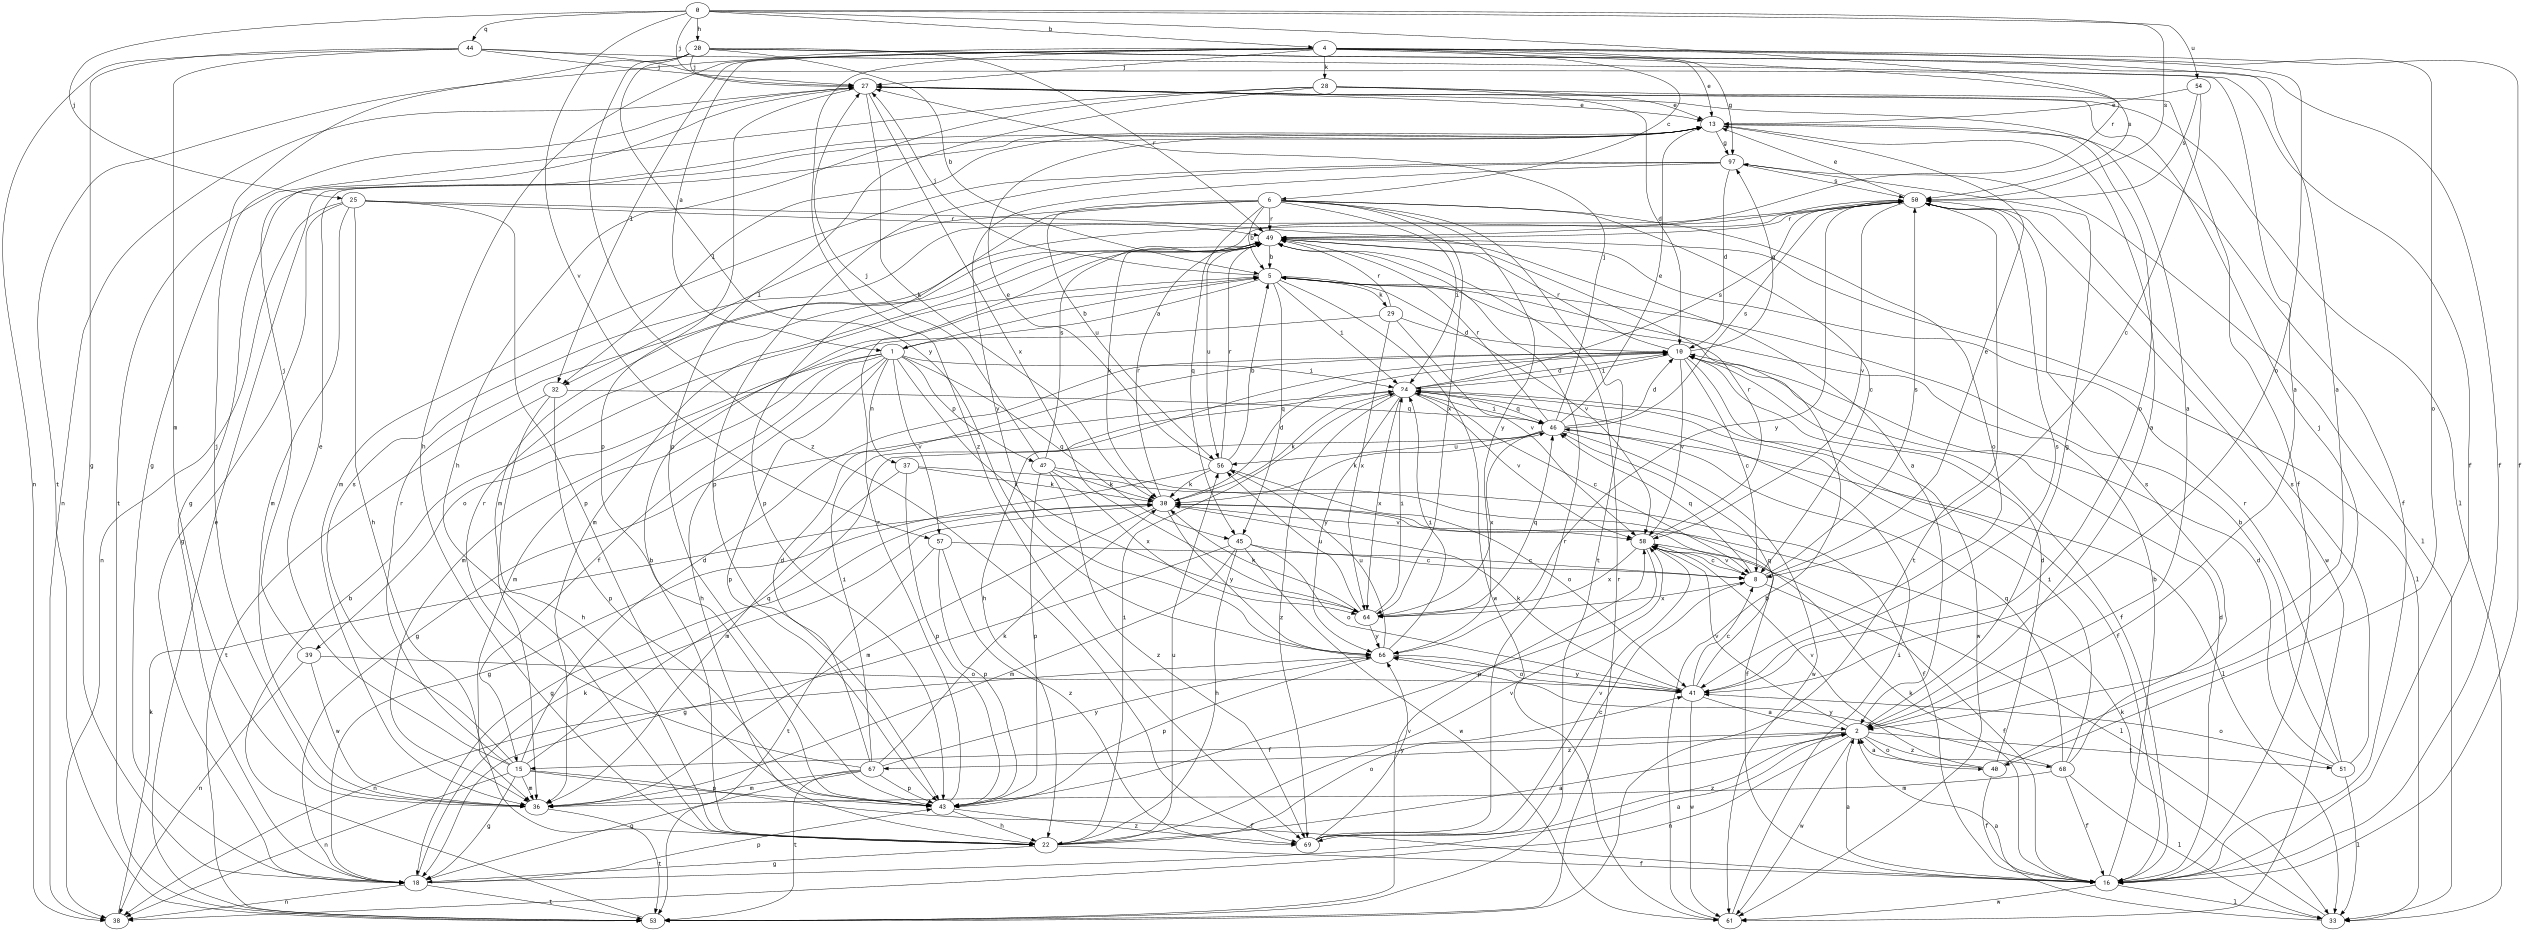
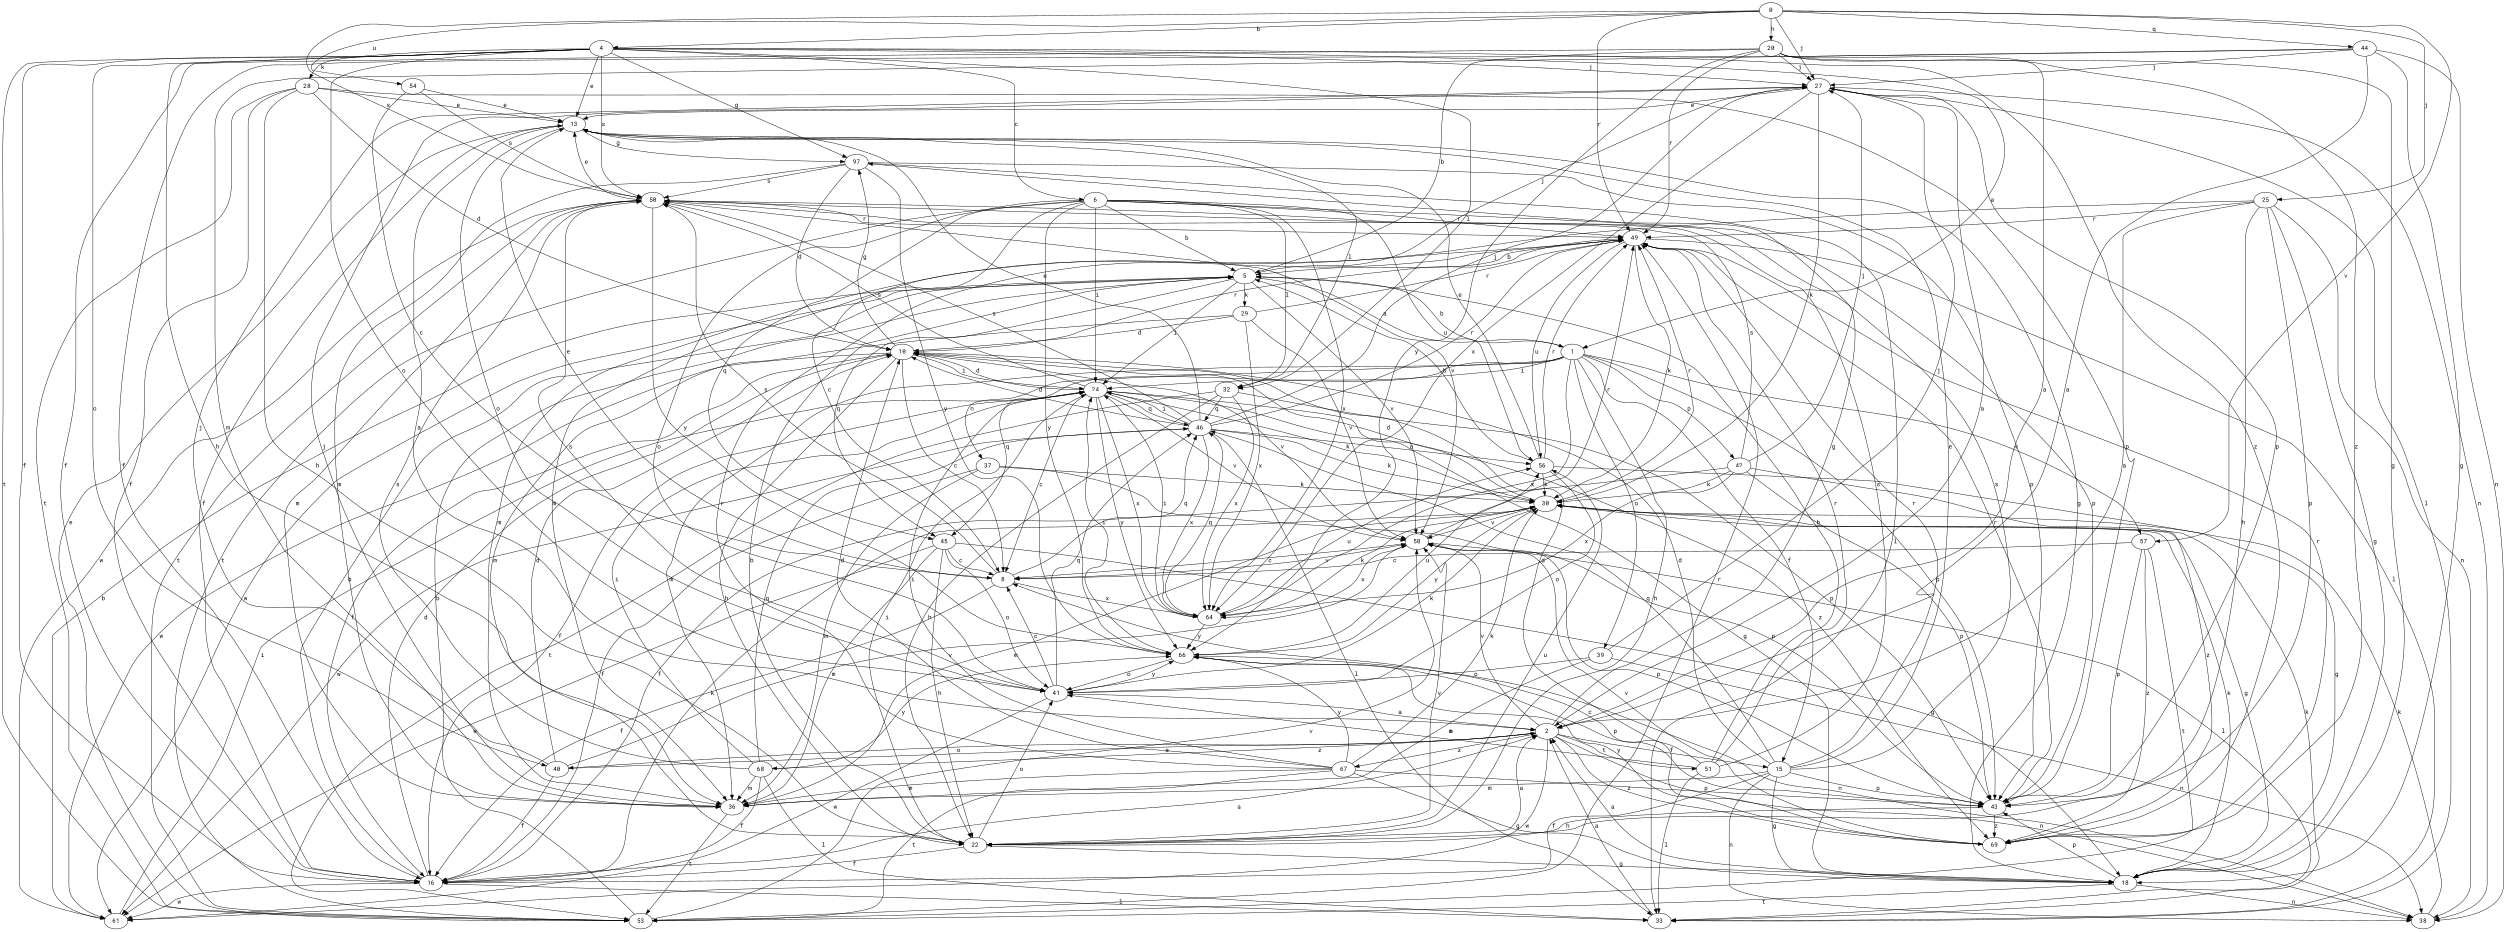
edge "32" -> "64": added, label "x"
edge "39" -> "36": label "w" -> "m"
